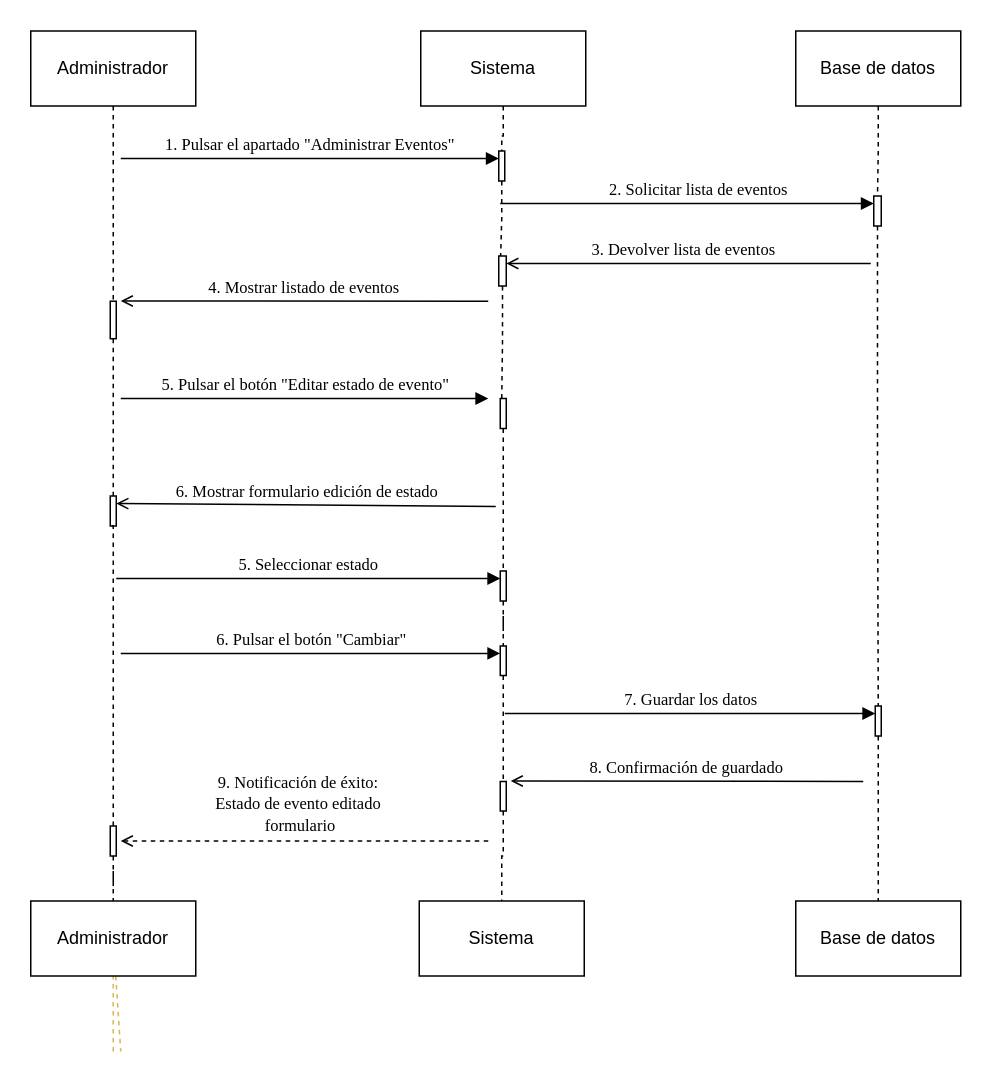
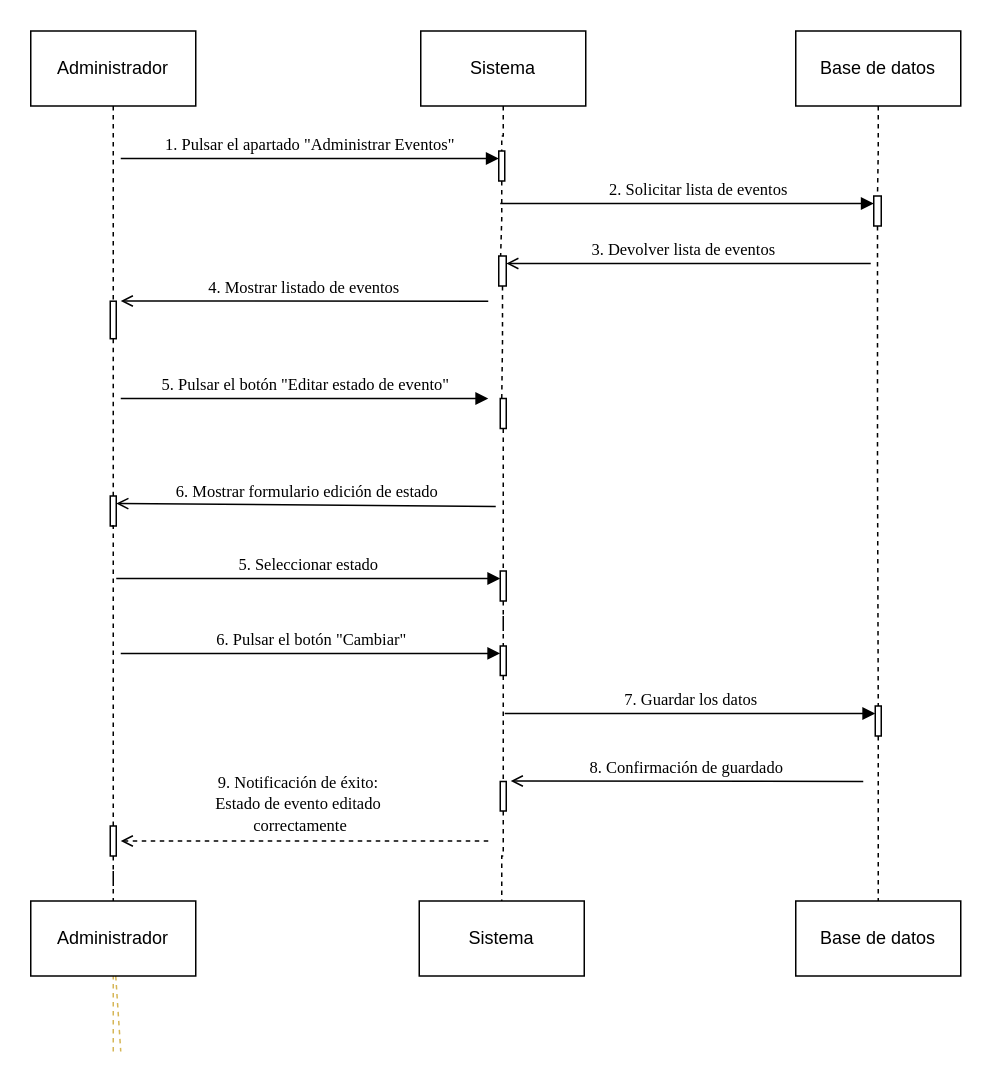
node "9. Notificación de éxito: Estado de evento editado formulario": label "9. Notificación de éxito: Estado de evento editado formulario" -> "9. Notificación de éxito: Estado de evento editado correctamente"
